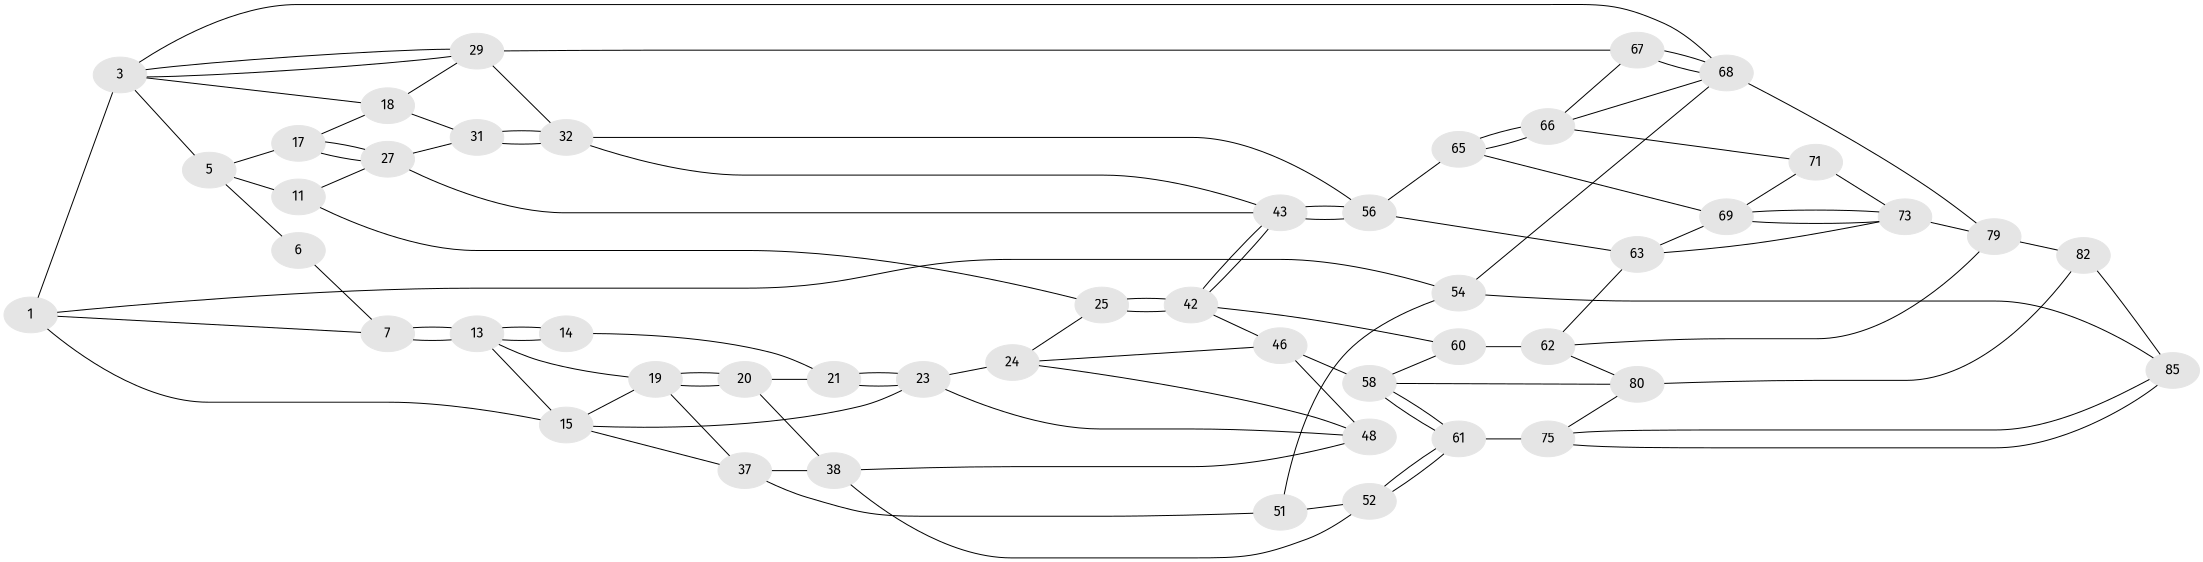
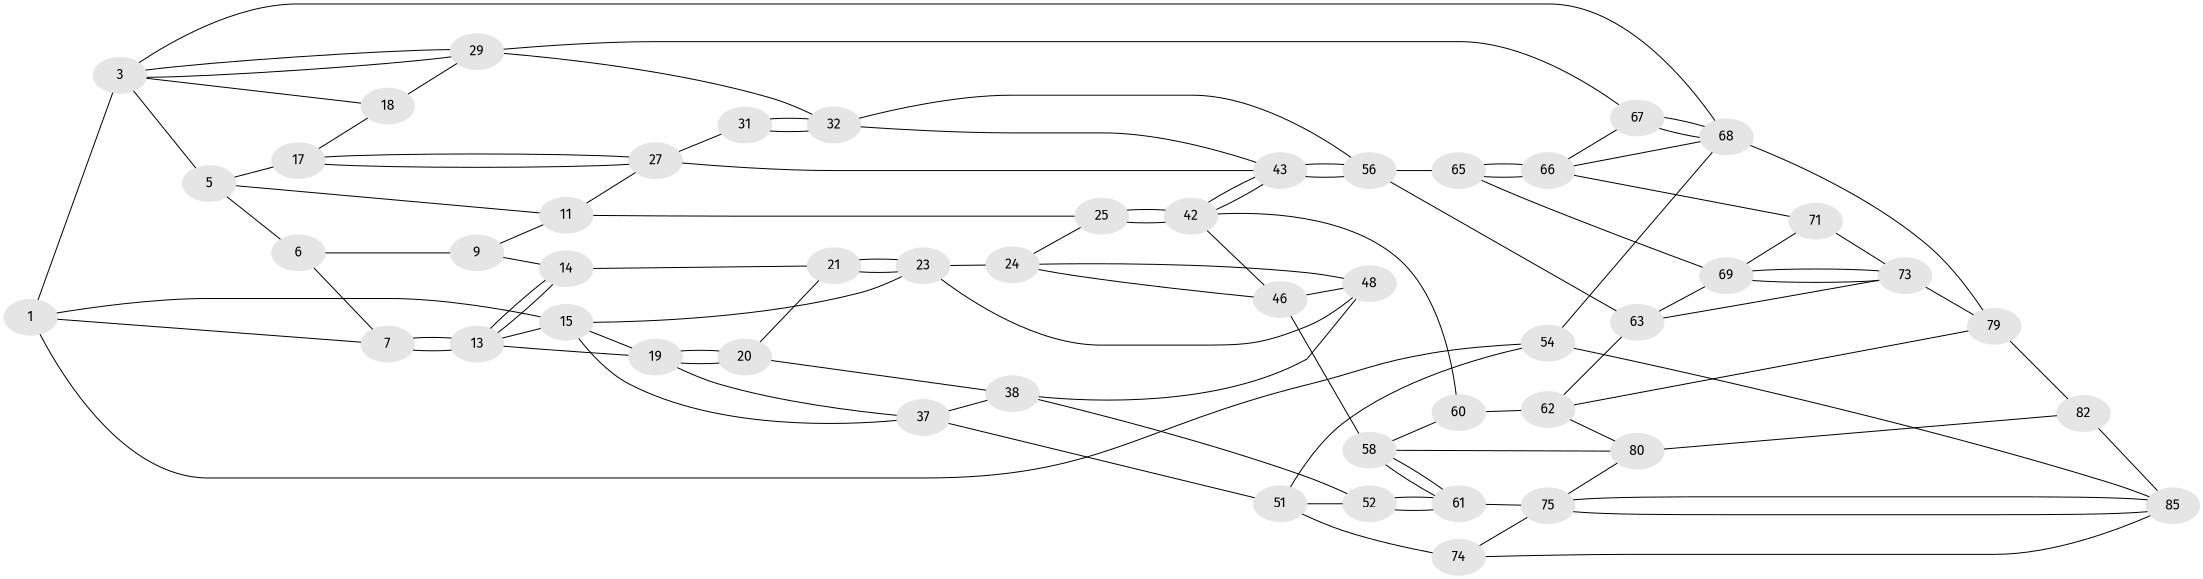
edge "18" -- "31": removed
node "9": added
node "74": added
